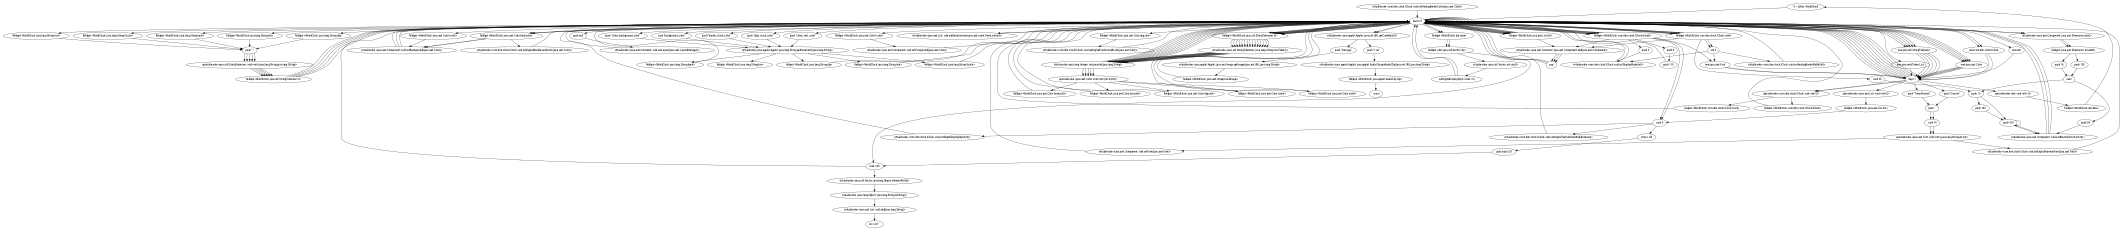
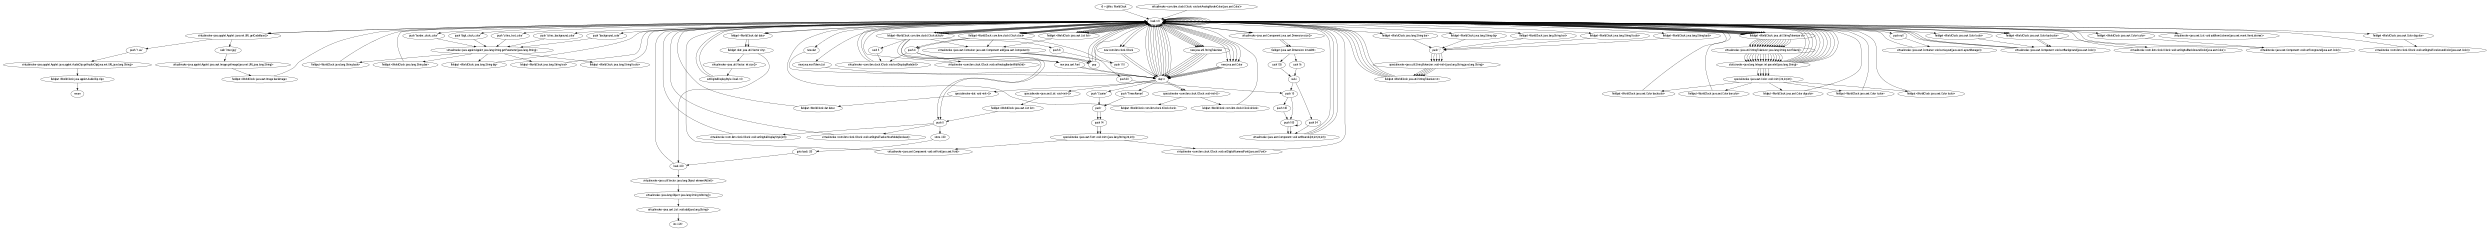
edge "fieldput <WorldClock: dat data>" -> "r0 := @this: WorldClock": now "fieldput <WorldClock: dat data>" -> "load.r r0"
edge "fieldput <WorldClock: java.lang.String bor>" -> "load.r r0": added
node "util 4": label "util 4" -> "push 4"
